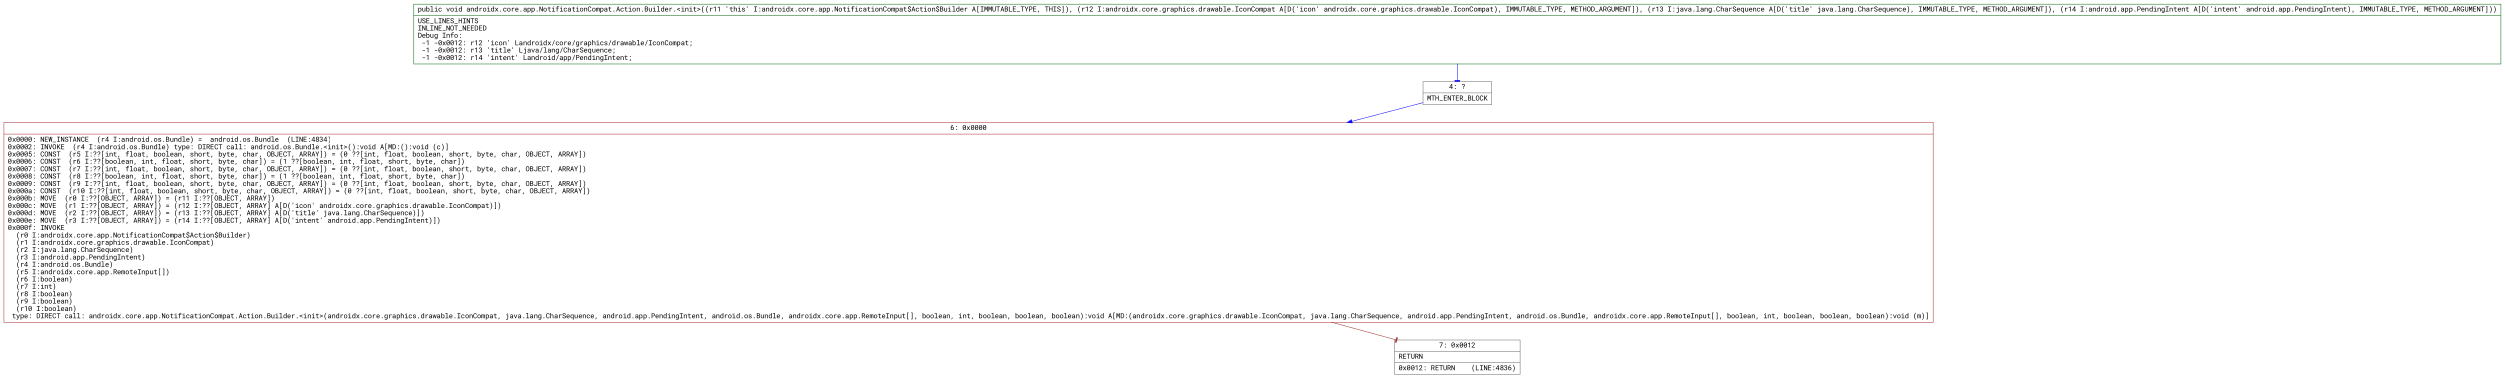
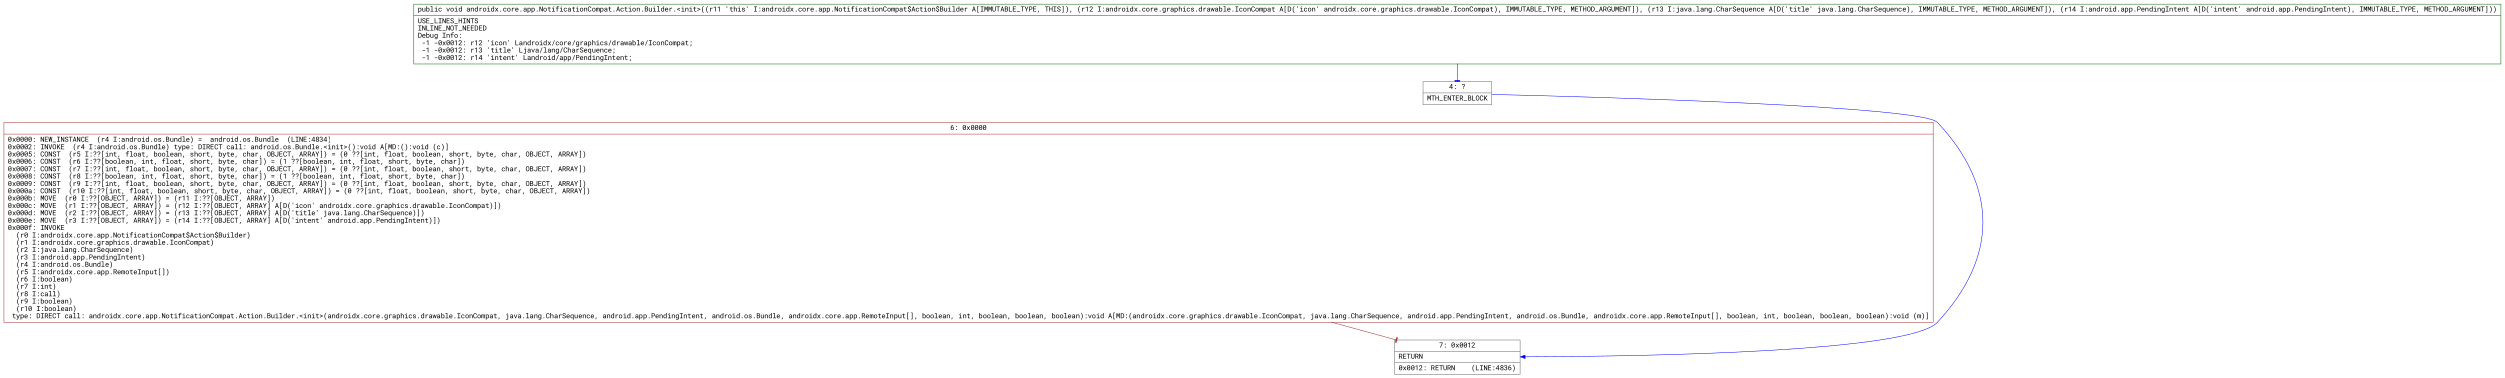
edge "4: ?" -> "6: 0x0000": now "4: ?" -> "7: 0x0012"
node "6: 0x0000": text "(r8 I:boolean)" -> "(r8 I:call)"
